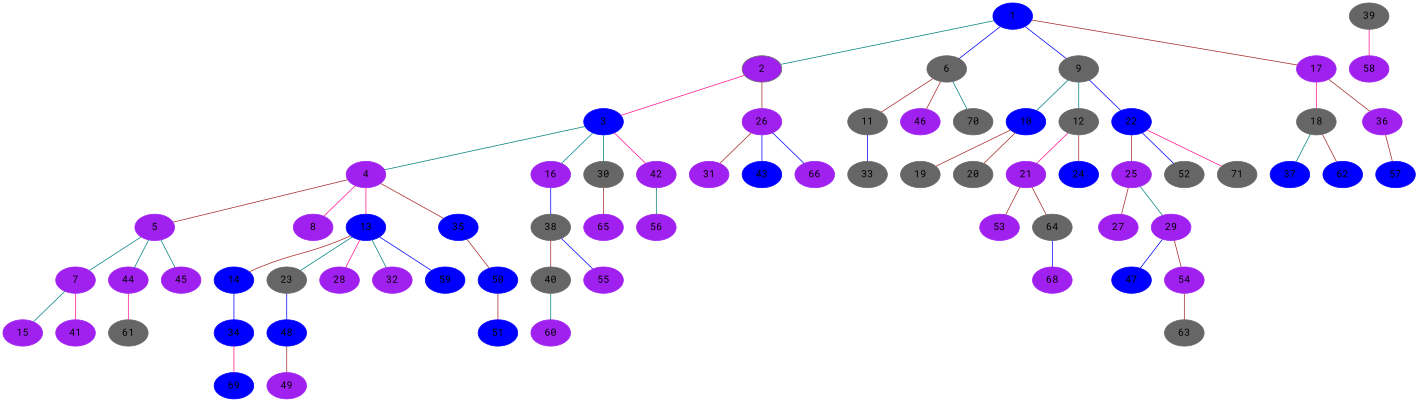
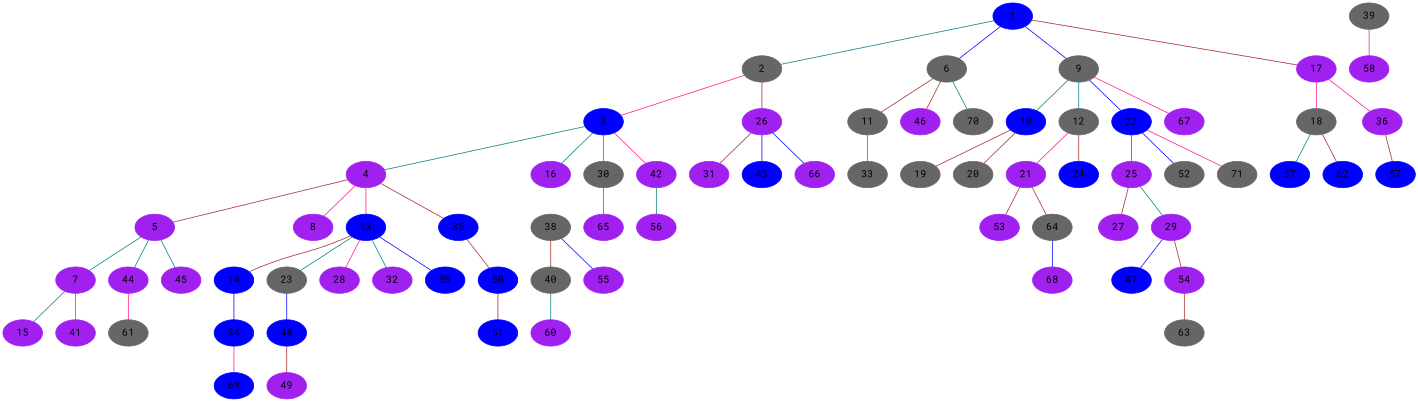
node "2": fillcolor purple -> gray40
edge "17" -- "36": color brown -> deeppink
node "67": added
edge "11" -- "33": color blue -> teal
edge "16" -- "38": removed
edge "30" -- "65": color brown -> teal
